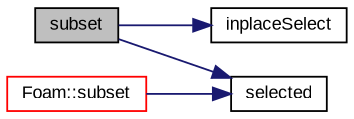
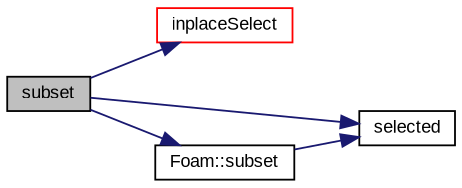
node "inplaceSelect": color black -> red
node "Foam::subset": color red -> black
edge "subset" -> "Foam::subset": added
